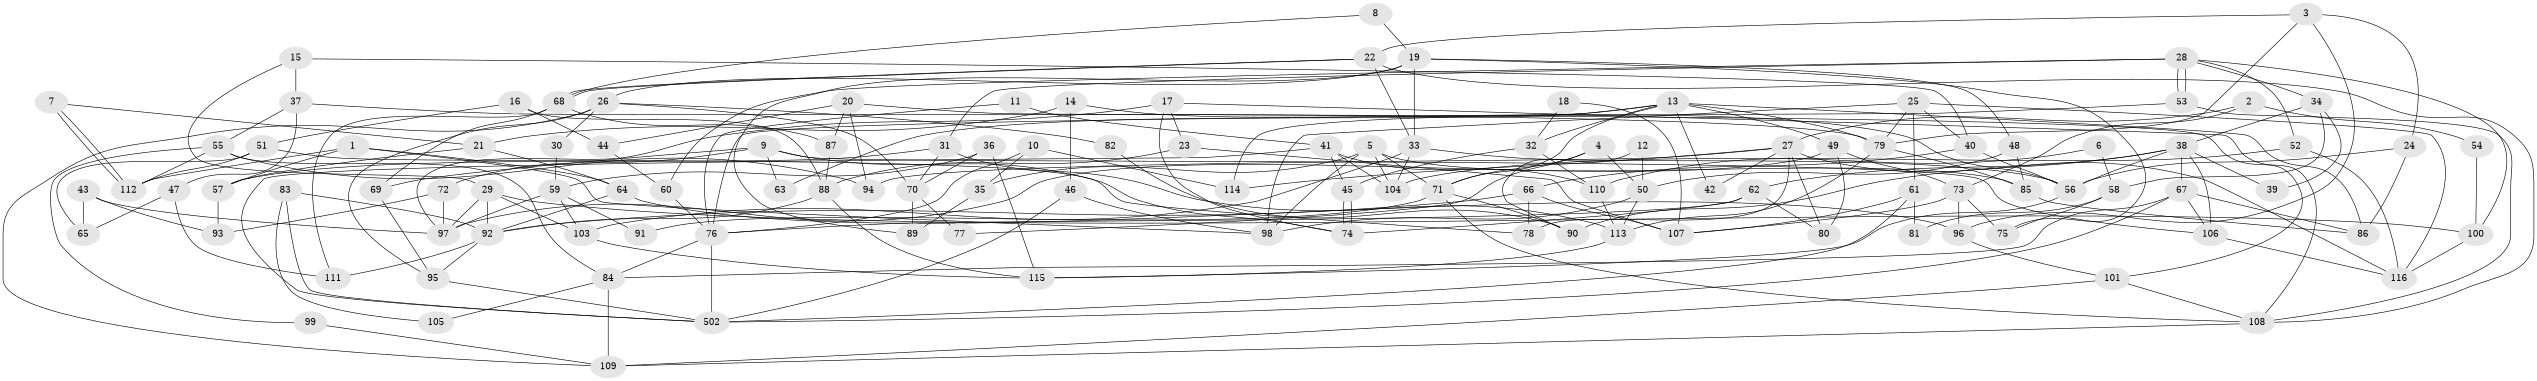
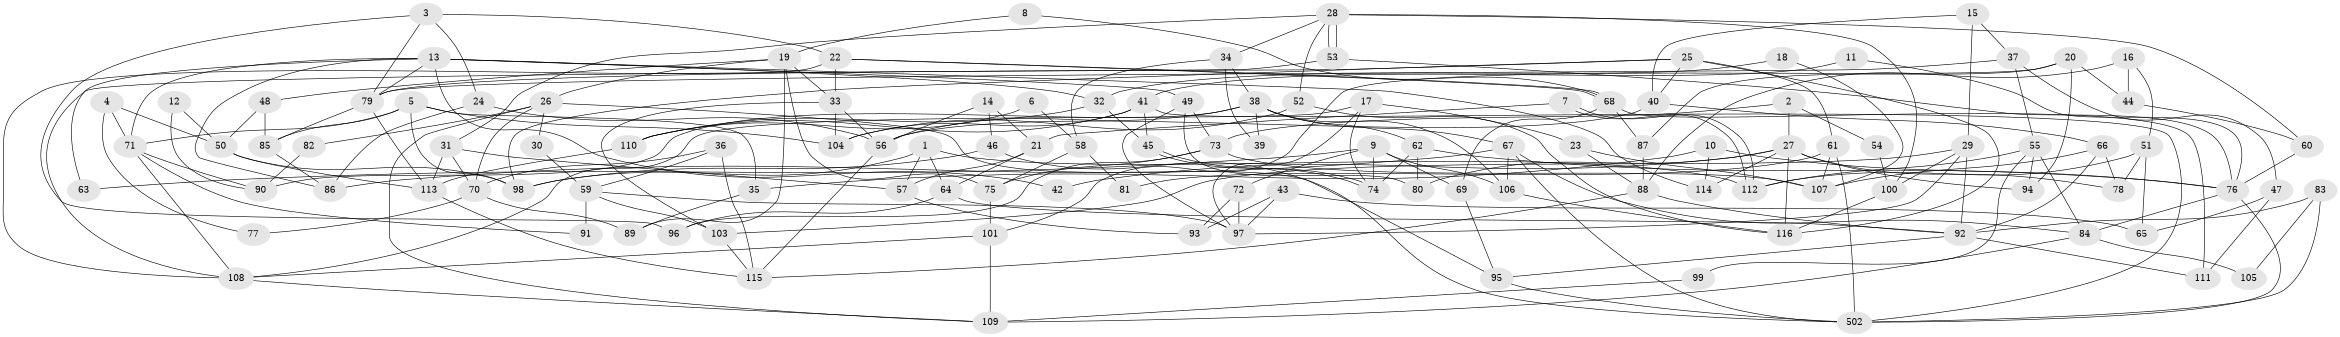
edge "96" -- "101": now "75" -- "101"
